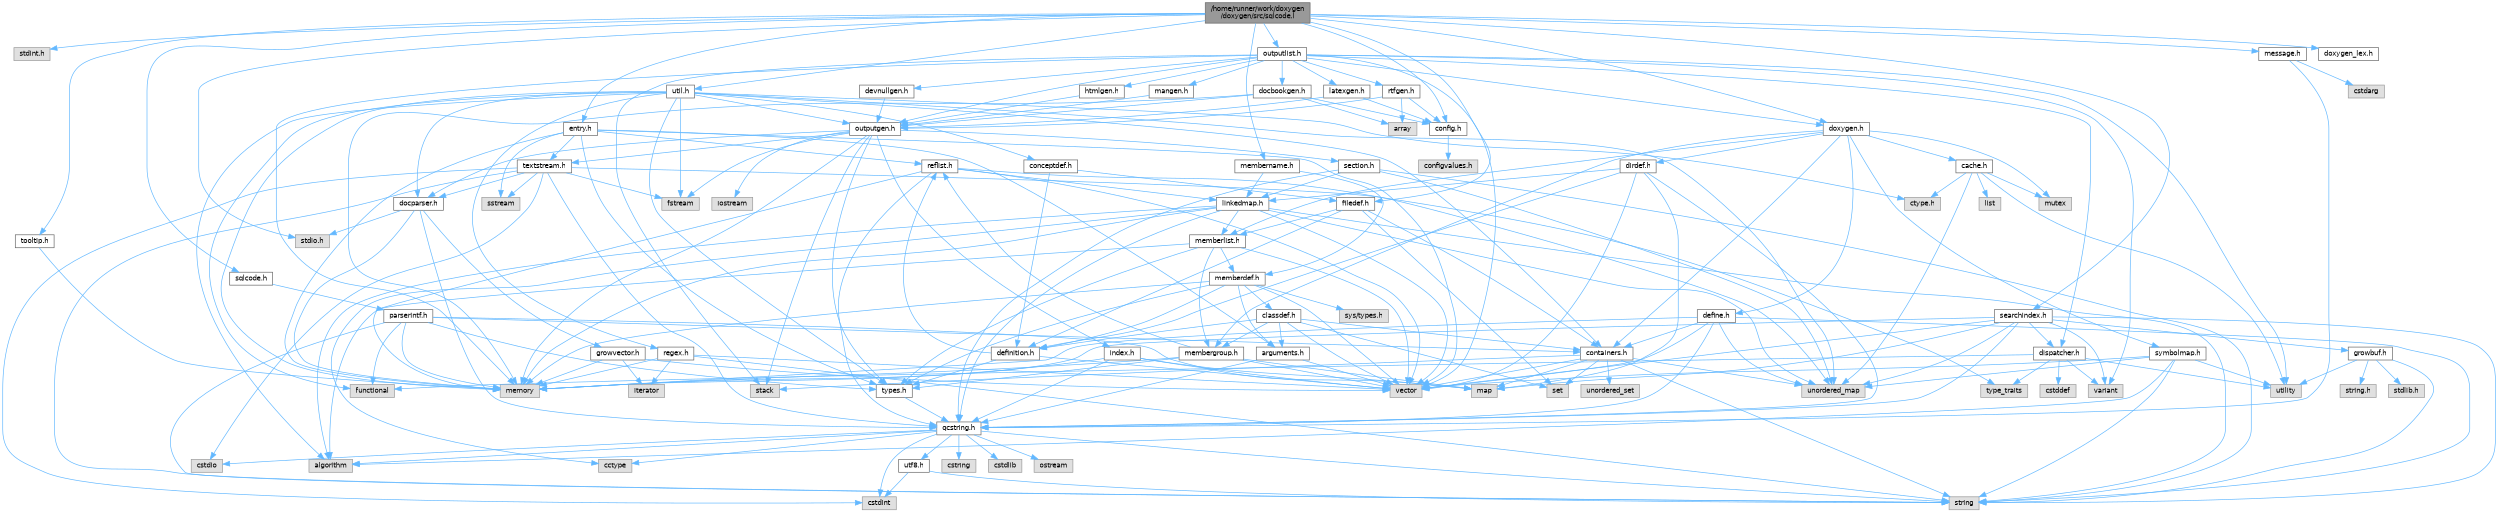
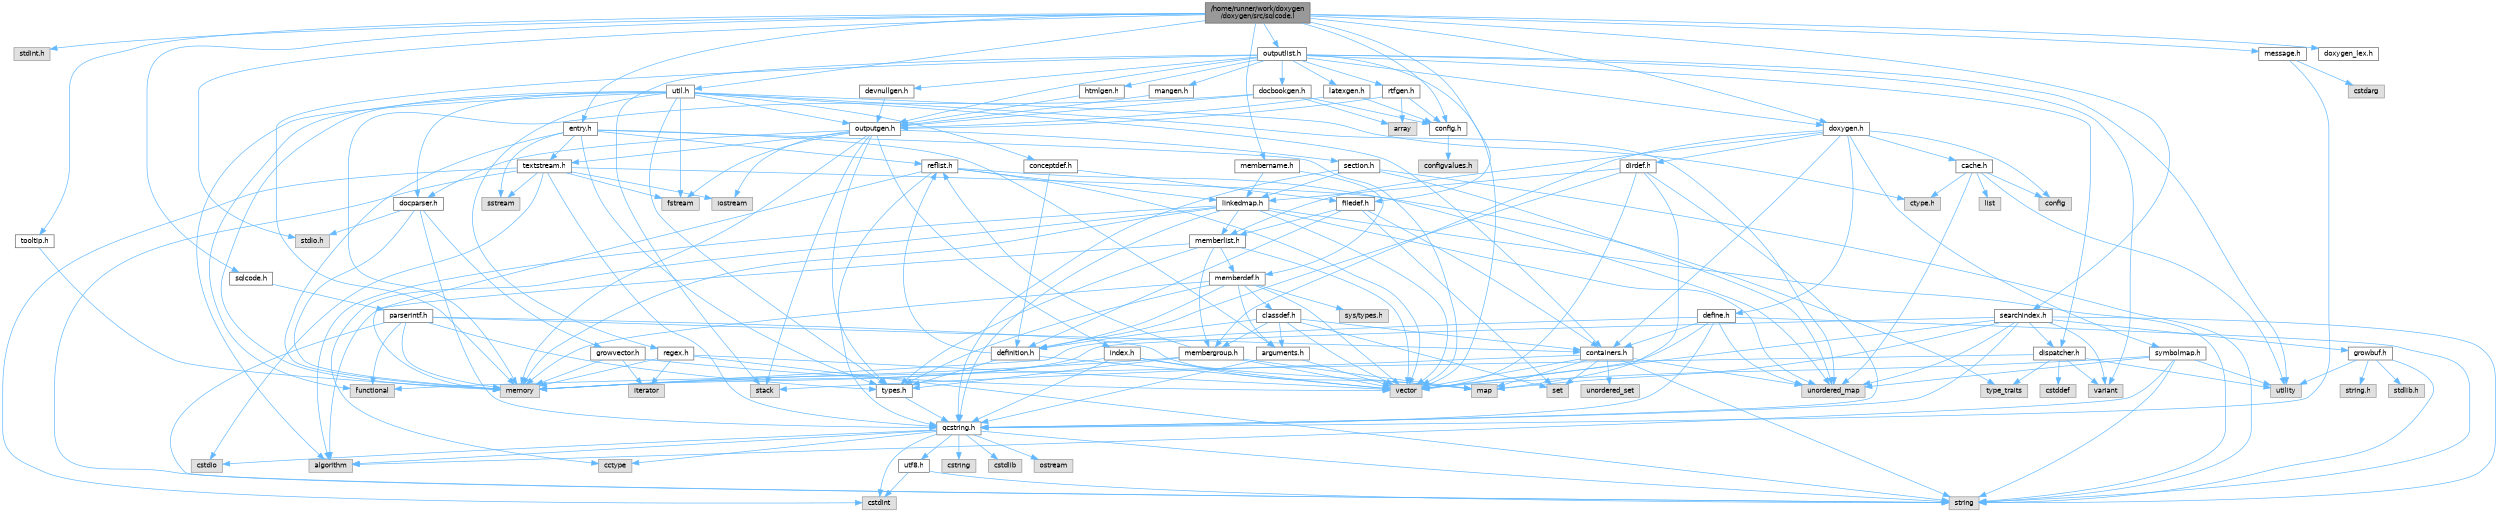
edge "textstream.h" -> "docparser.h": now "textstream.h" -> "iostream"
node "mutex": label "mutex" -> "config"
